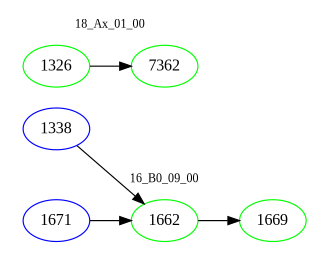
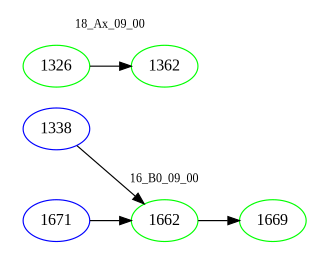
cluster "18_Ax_01_00": label "18_Ax_01_00" -> "18_Ax_09_00"
node "7362": label "7362" -> "1362"
